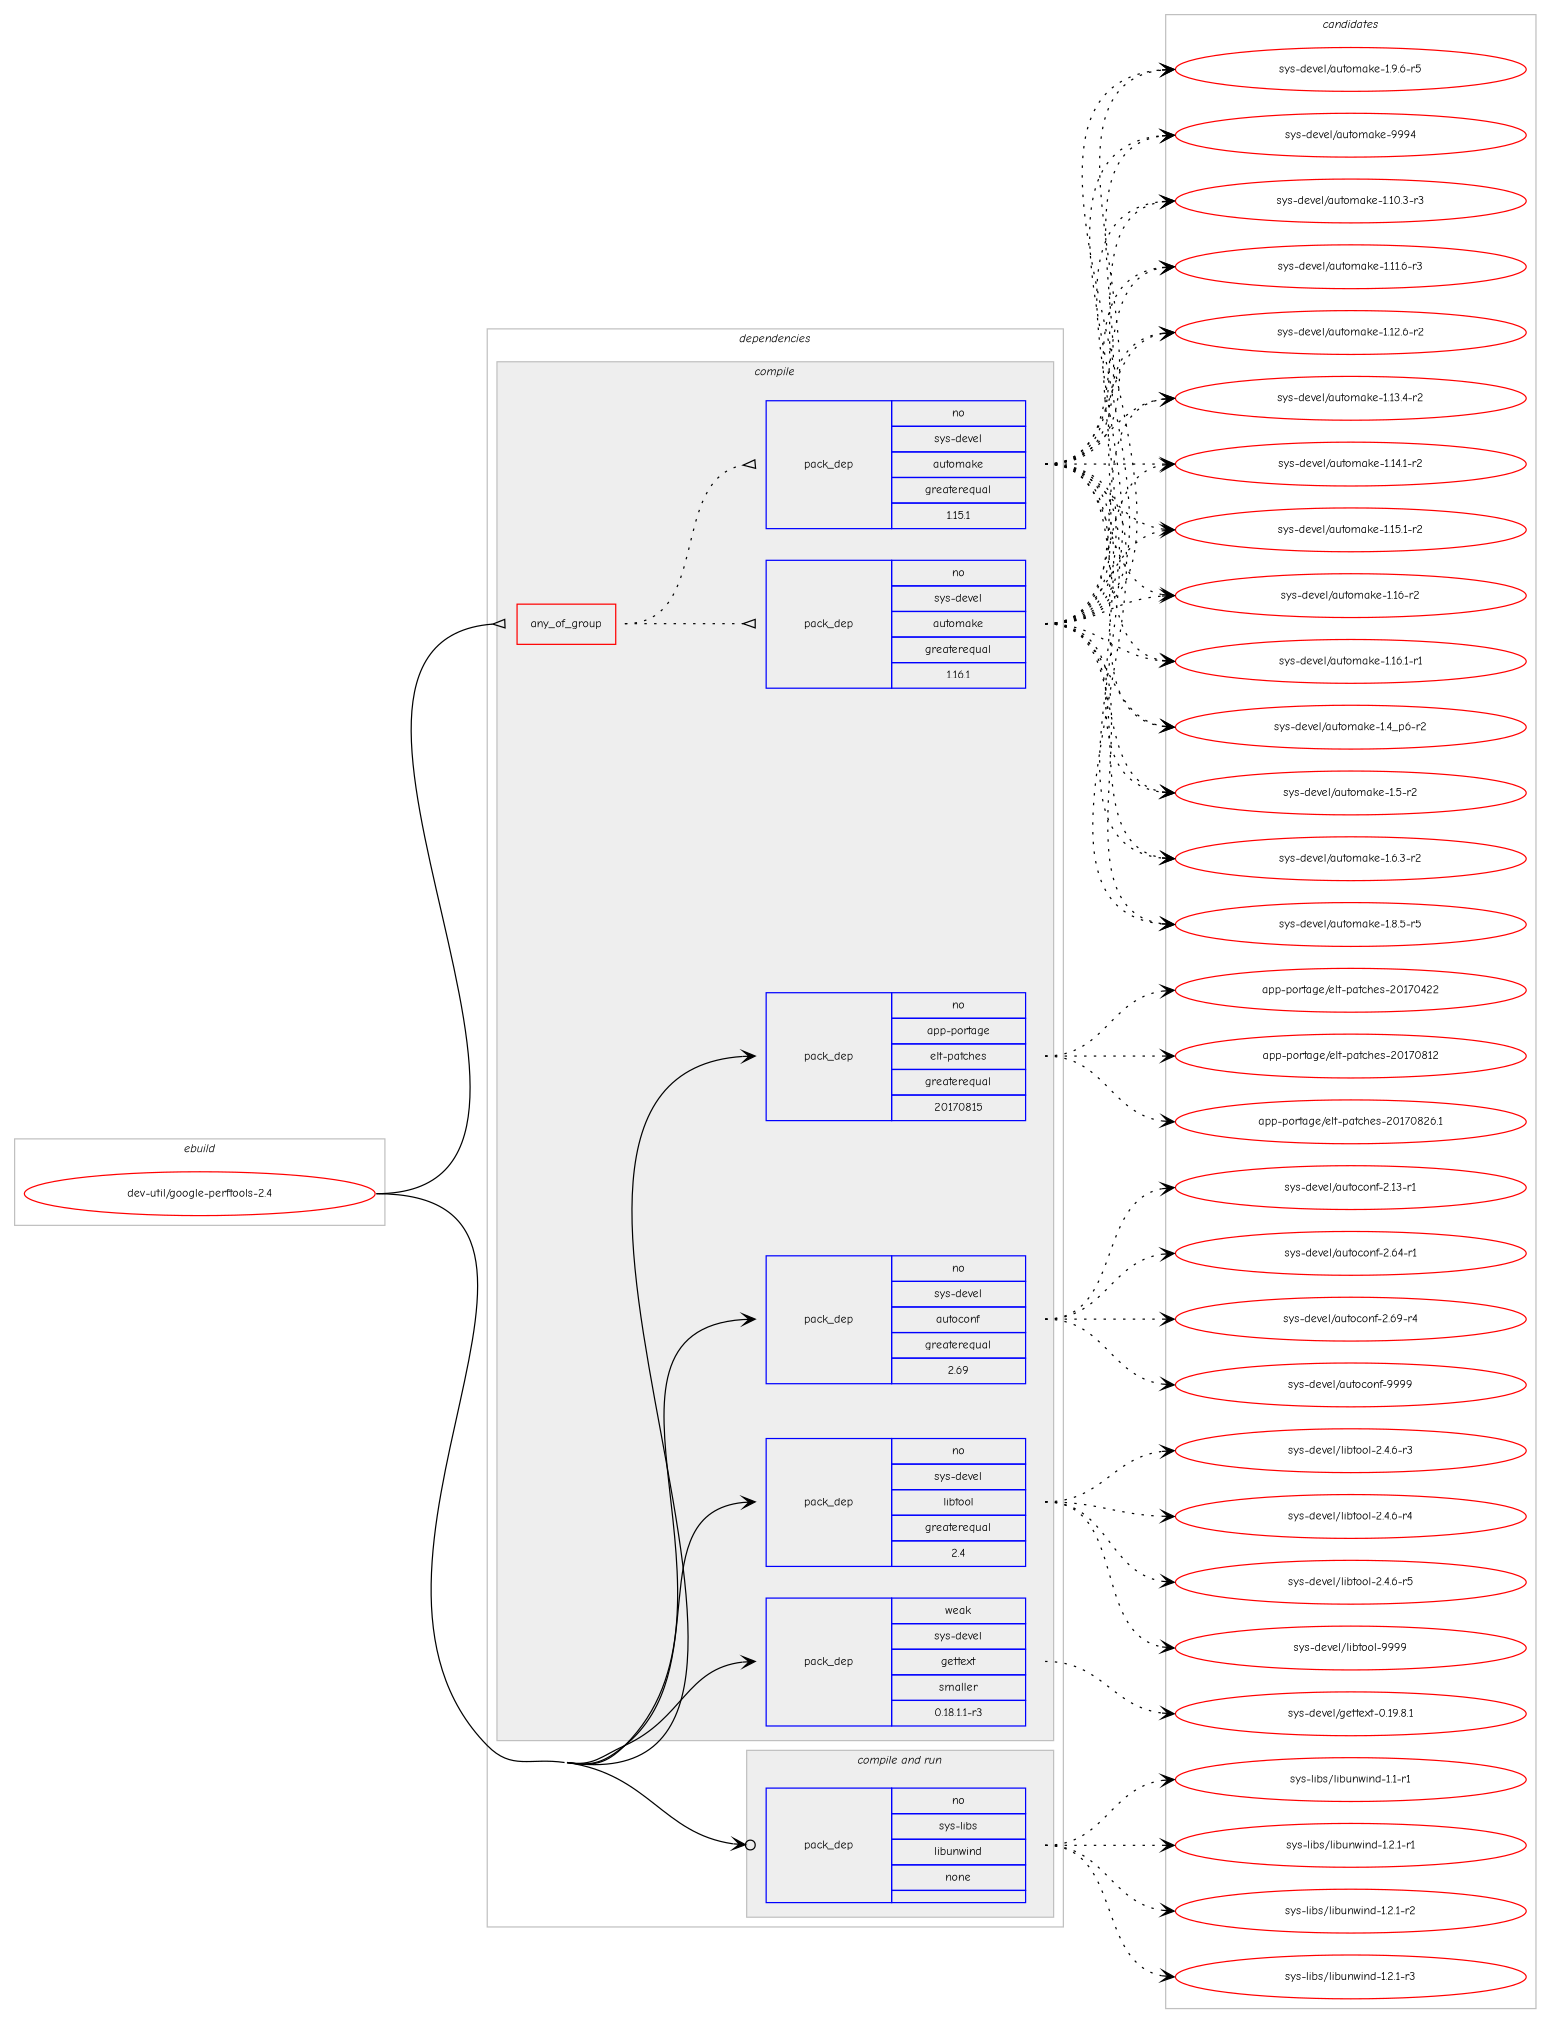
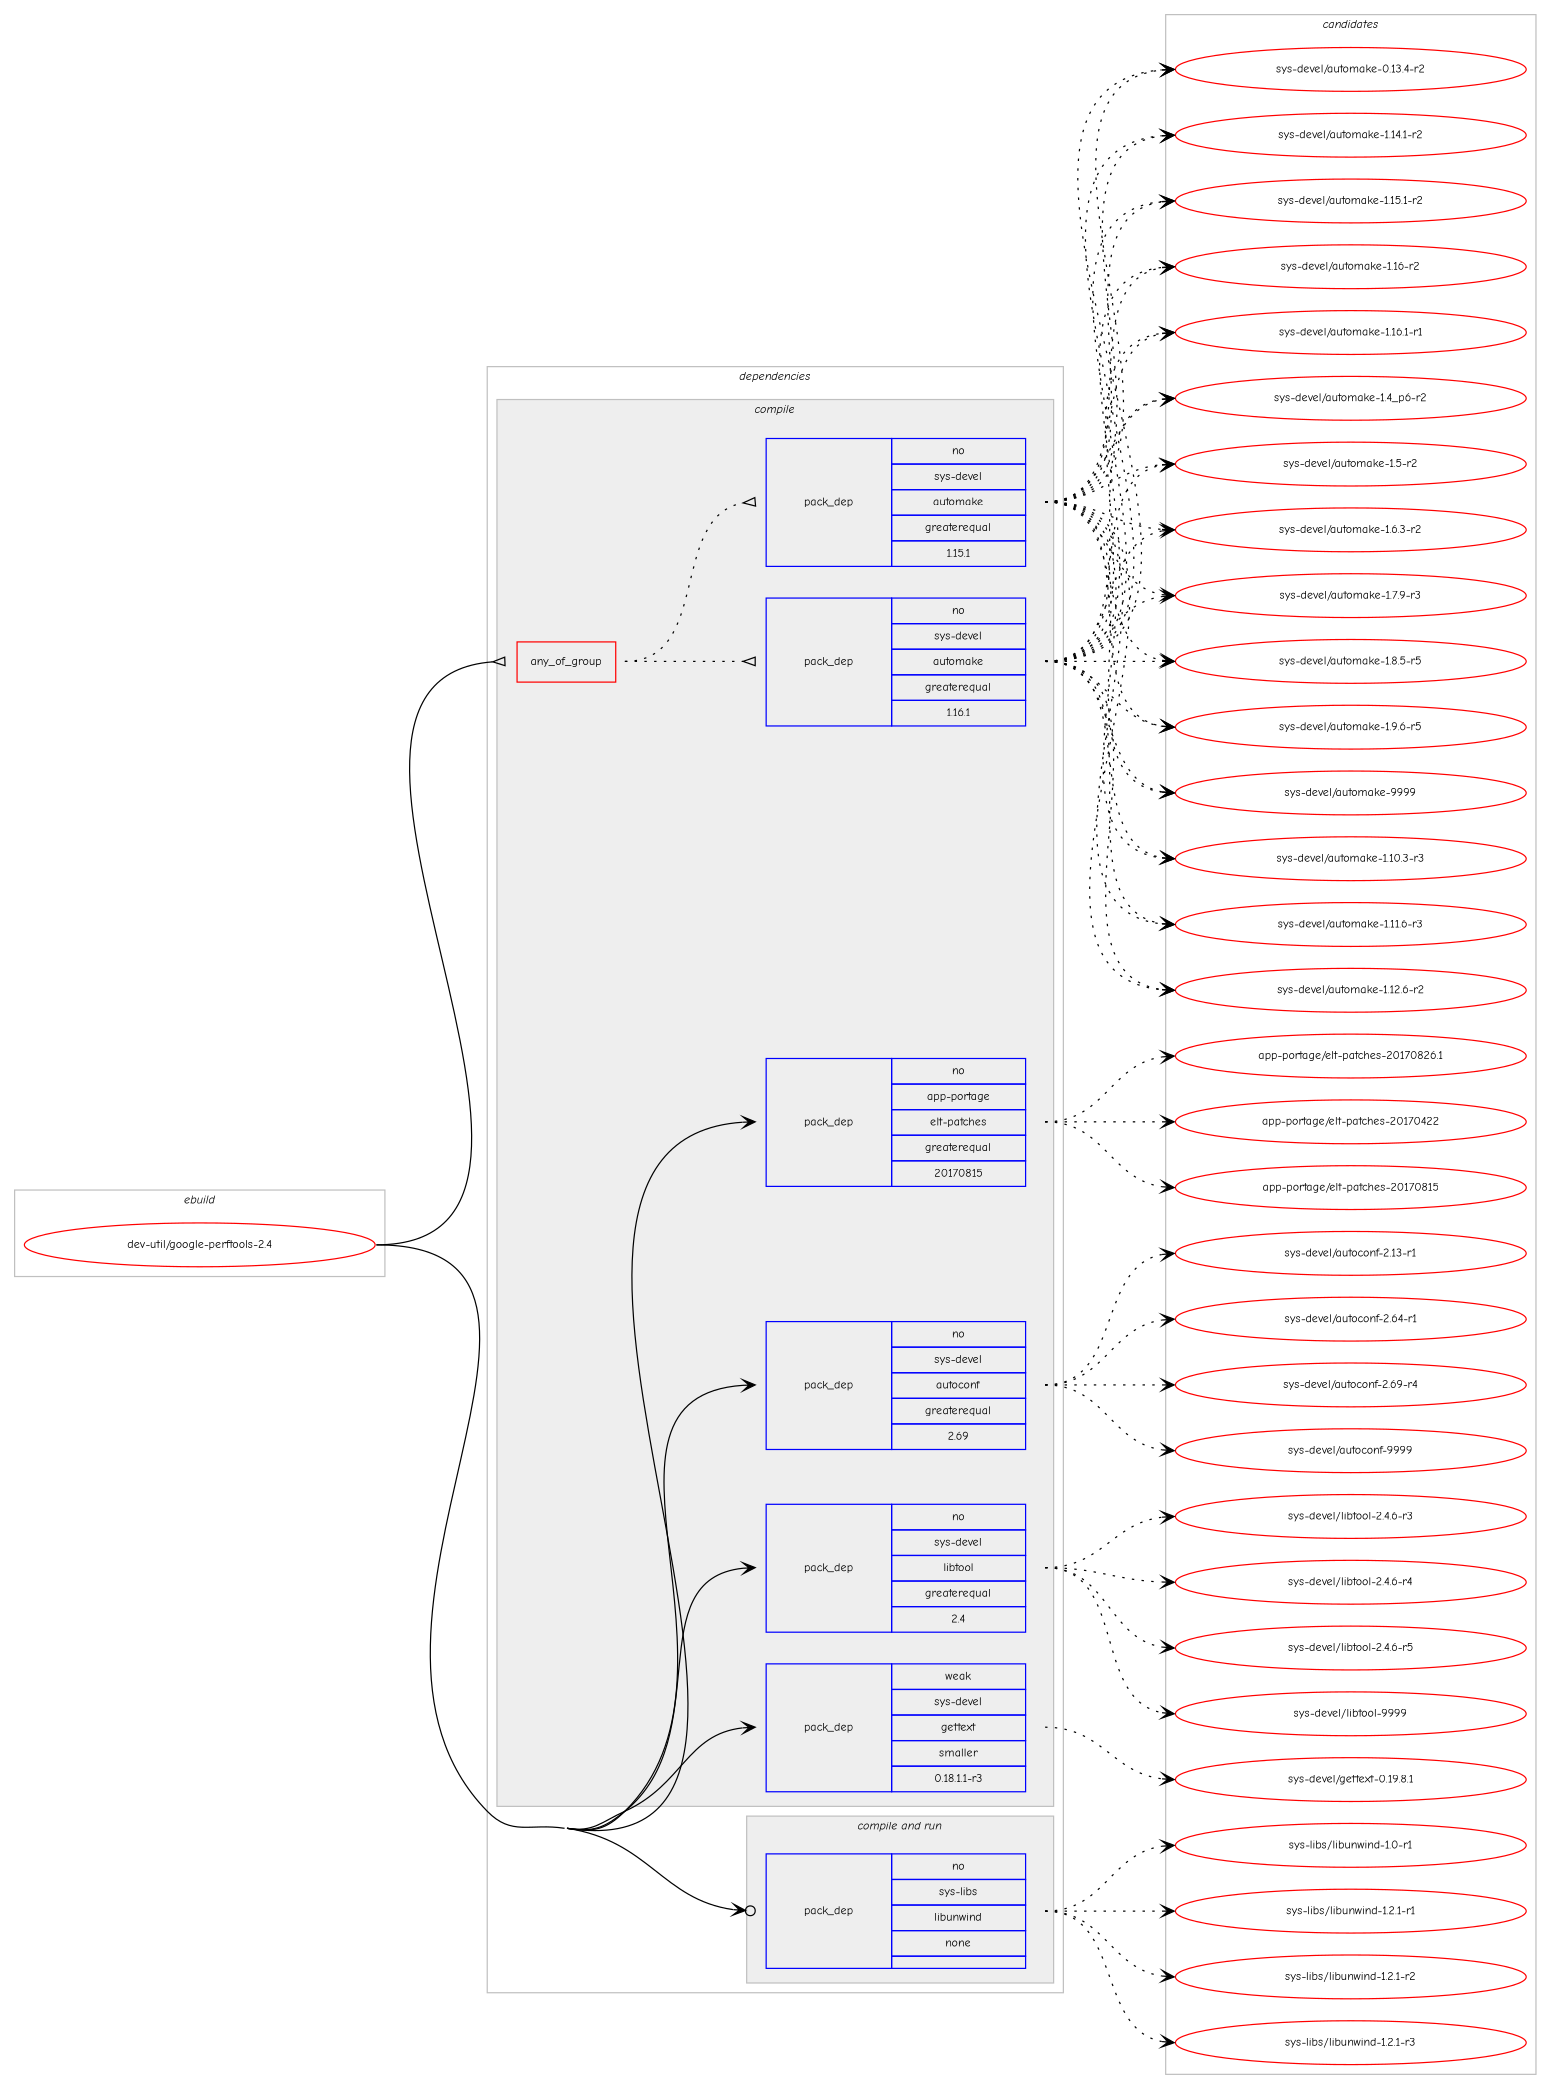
node "sys-devel/automake-9994": label "sys-devel/automake-9994" -> "sys-devel/automake-9999"
node "sys-devel/automake-1.13.4-r2": label "sys-devel/automake-1.13.4-r2" -> "sys-devel/automake-0.13.4-r2"
node "sys-devel/automake-1.7.9-r3": added
node "app-portage/elt-patches-20170812": label "app-portage/elt-patches-20170812" -> "app-portage/elt-patches-20170815"
node "sys-libs/libunwind-1.1-r1": label "sys-libs/libunwind-1.1-r1" -> "sys-libs/libunwind-1.0-r1"
